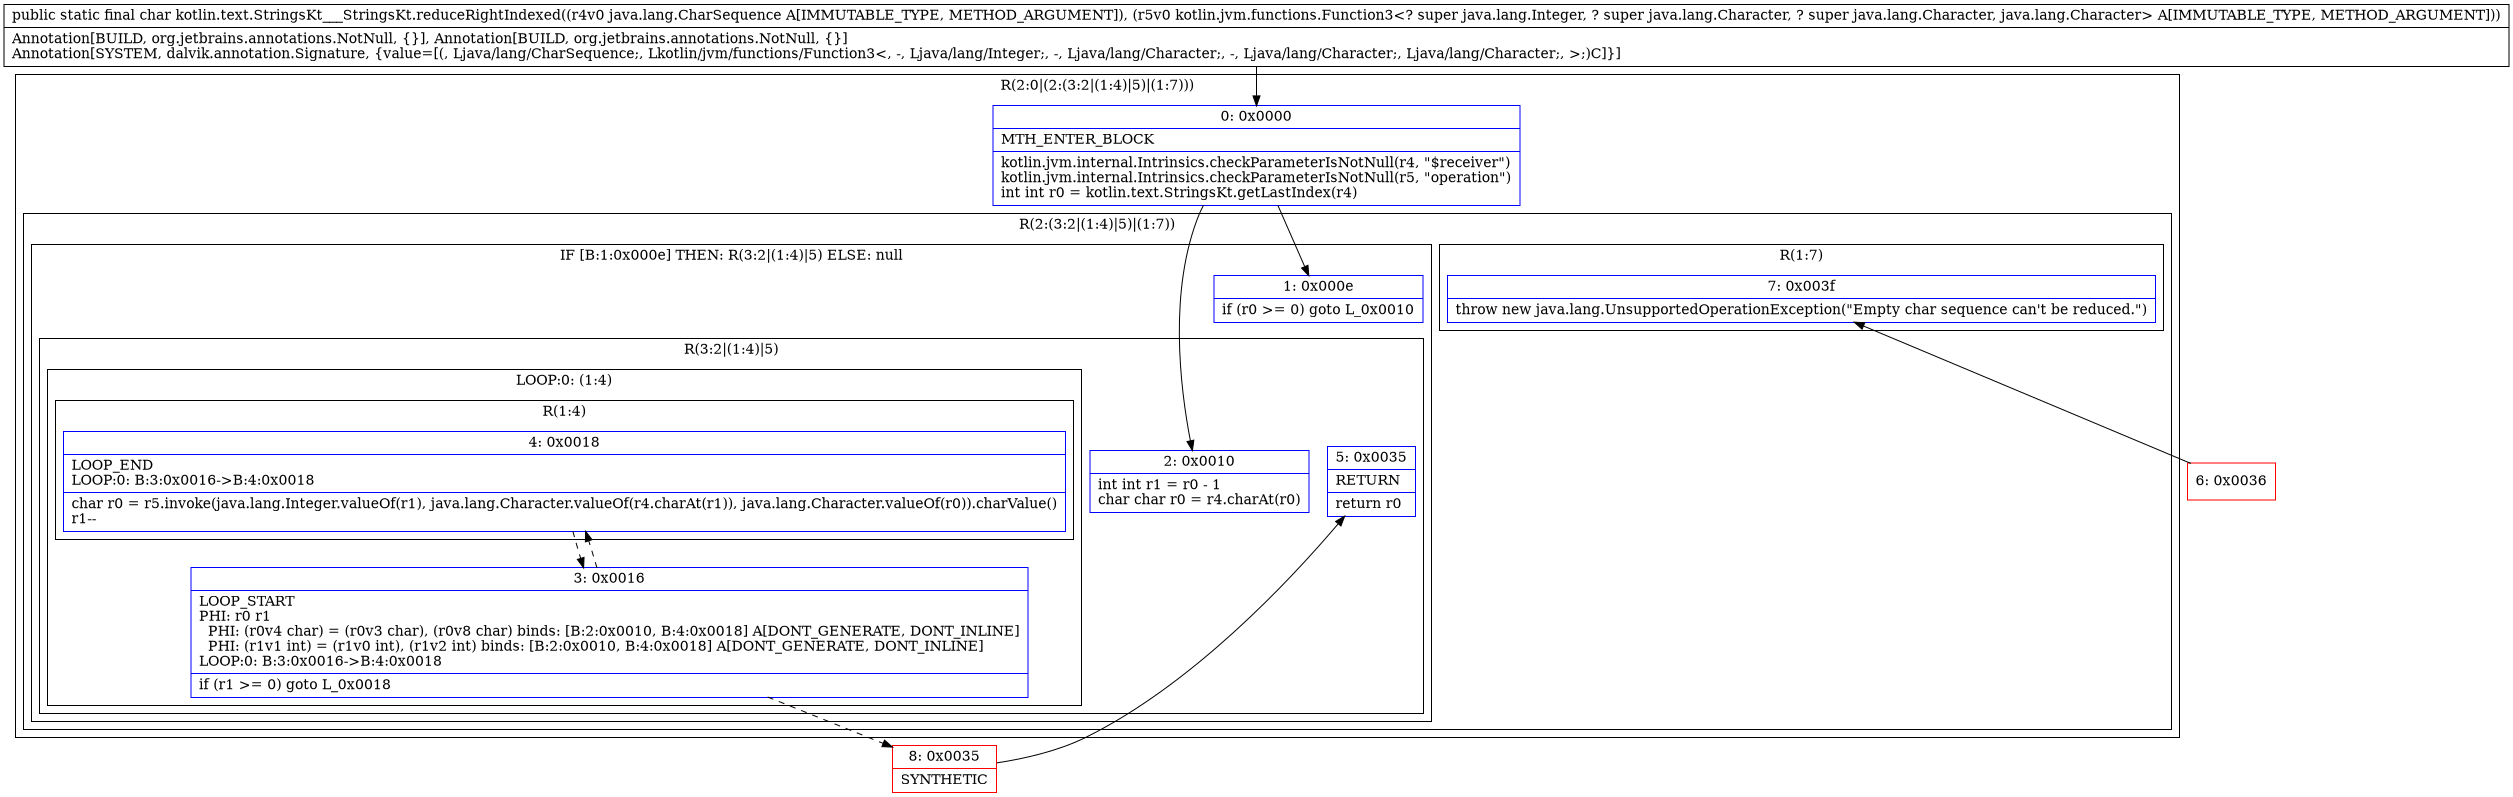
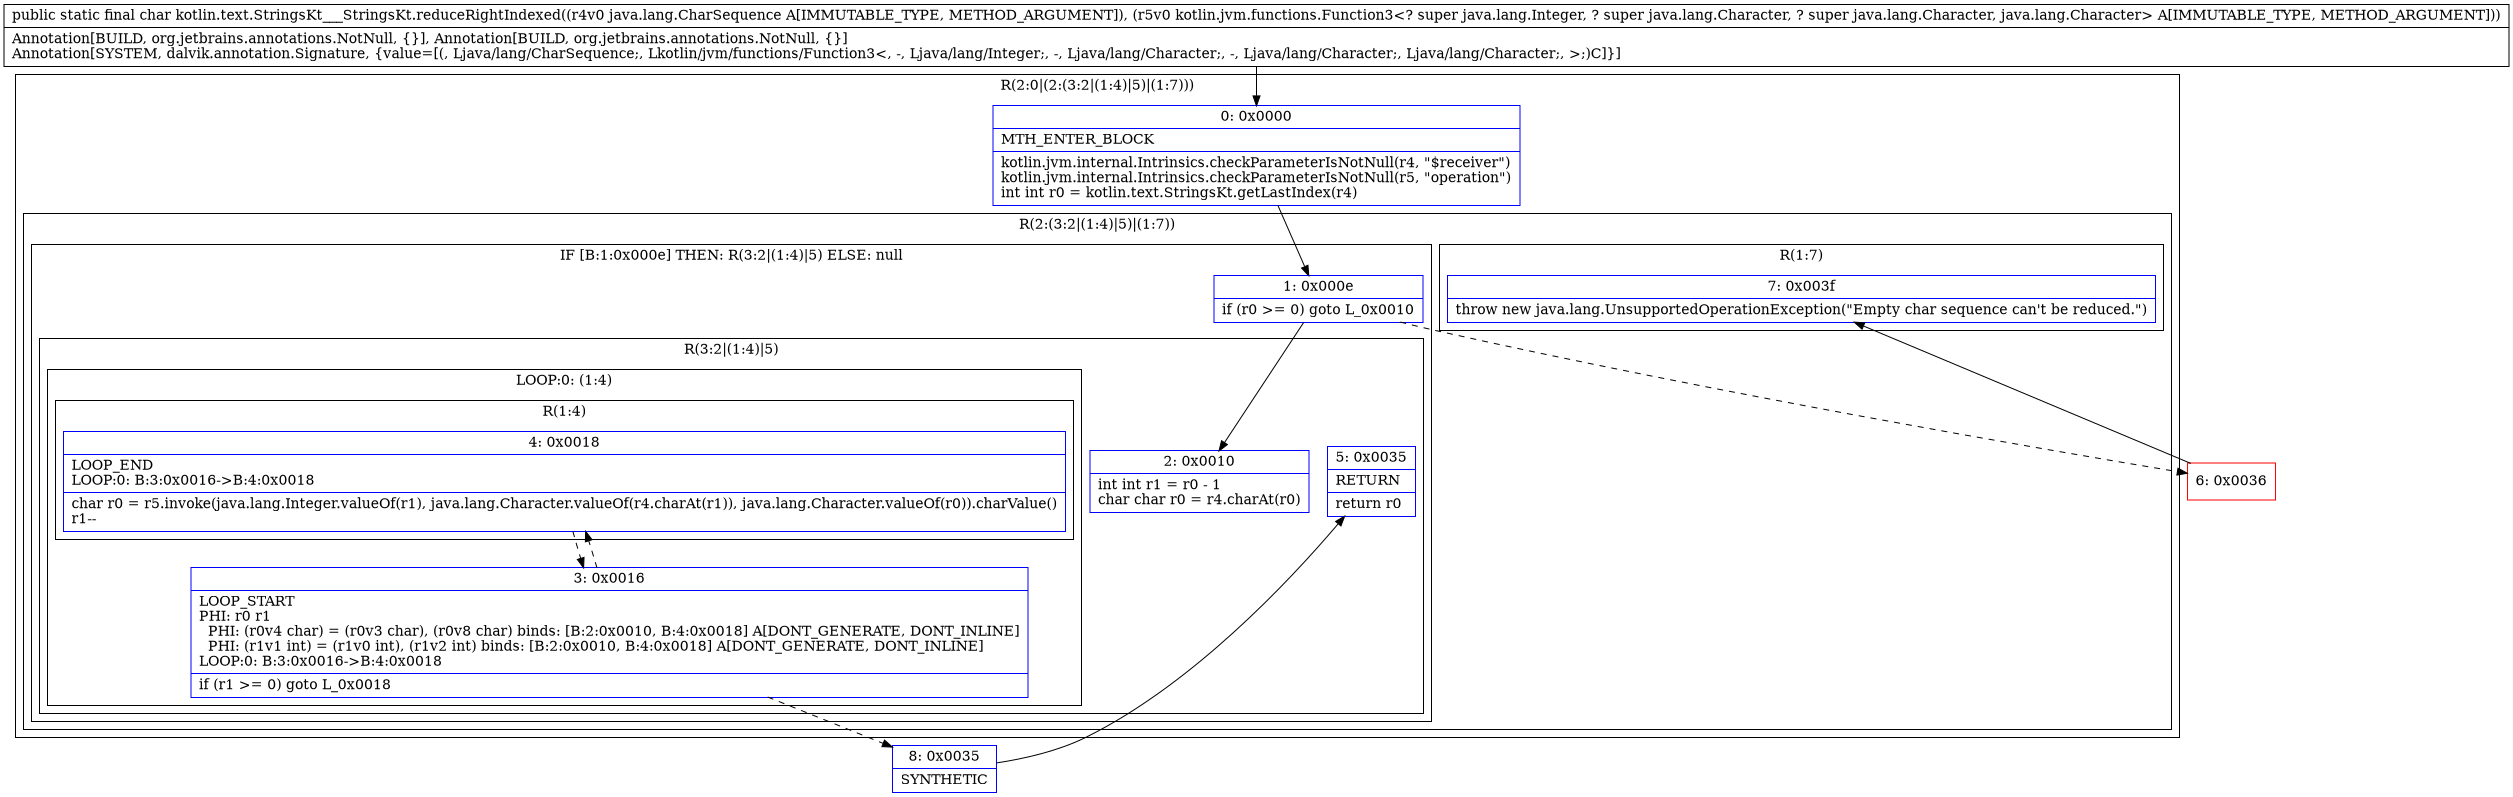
edge "0: 0x0000" -> "2: 0x0010": now "1: 0x000e" -> "2: 0x0010"
edge "1: 0x000e" -> "6: 0x0036": added
node "8: 0x0035": color red -> blue
